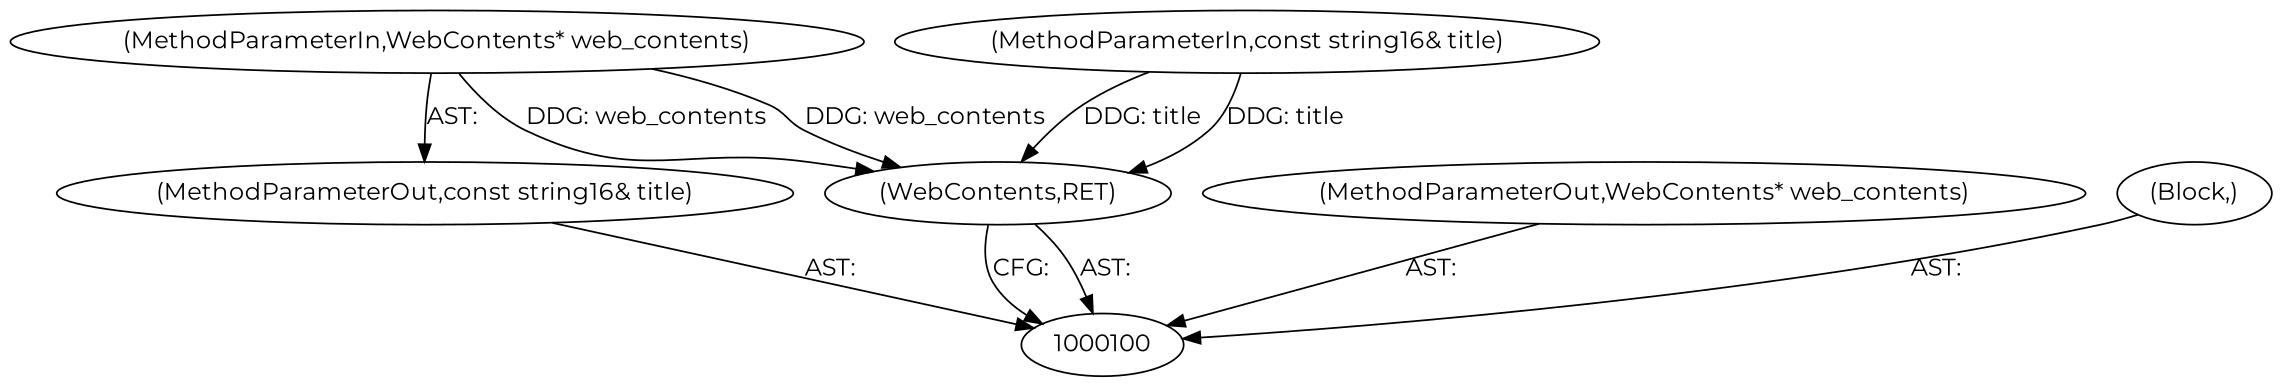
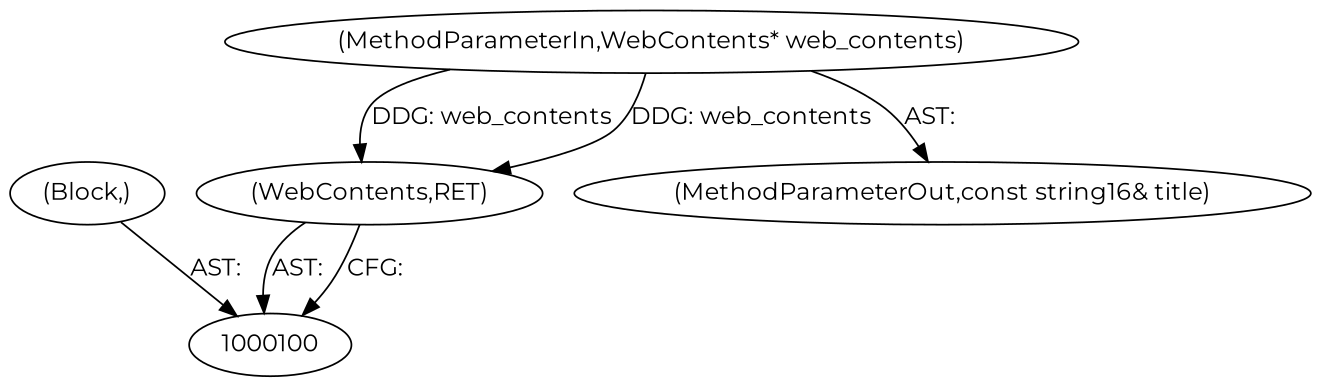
node "(MethodParameterIn,const string16& title)": removed
node "(MethodParameterOut,WebContents* web_contents)": removed
edge "(MethodParameterOut,const string16& title)" -> "1000100": removed, label "AST:"
